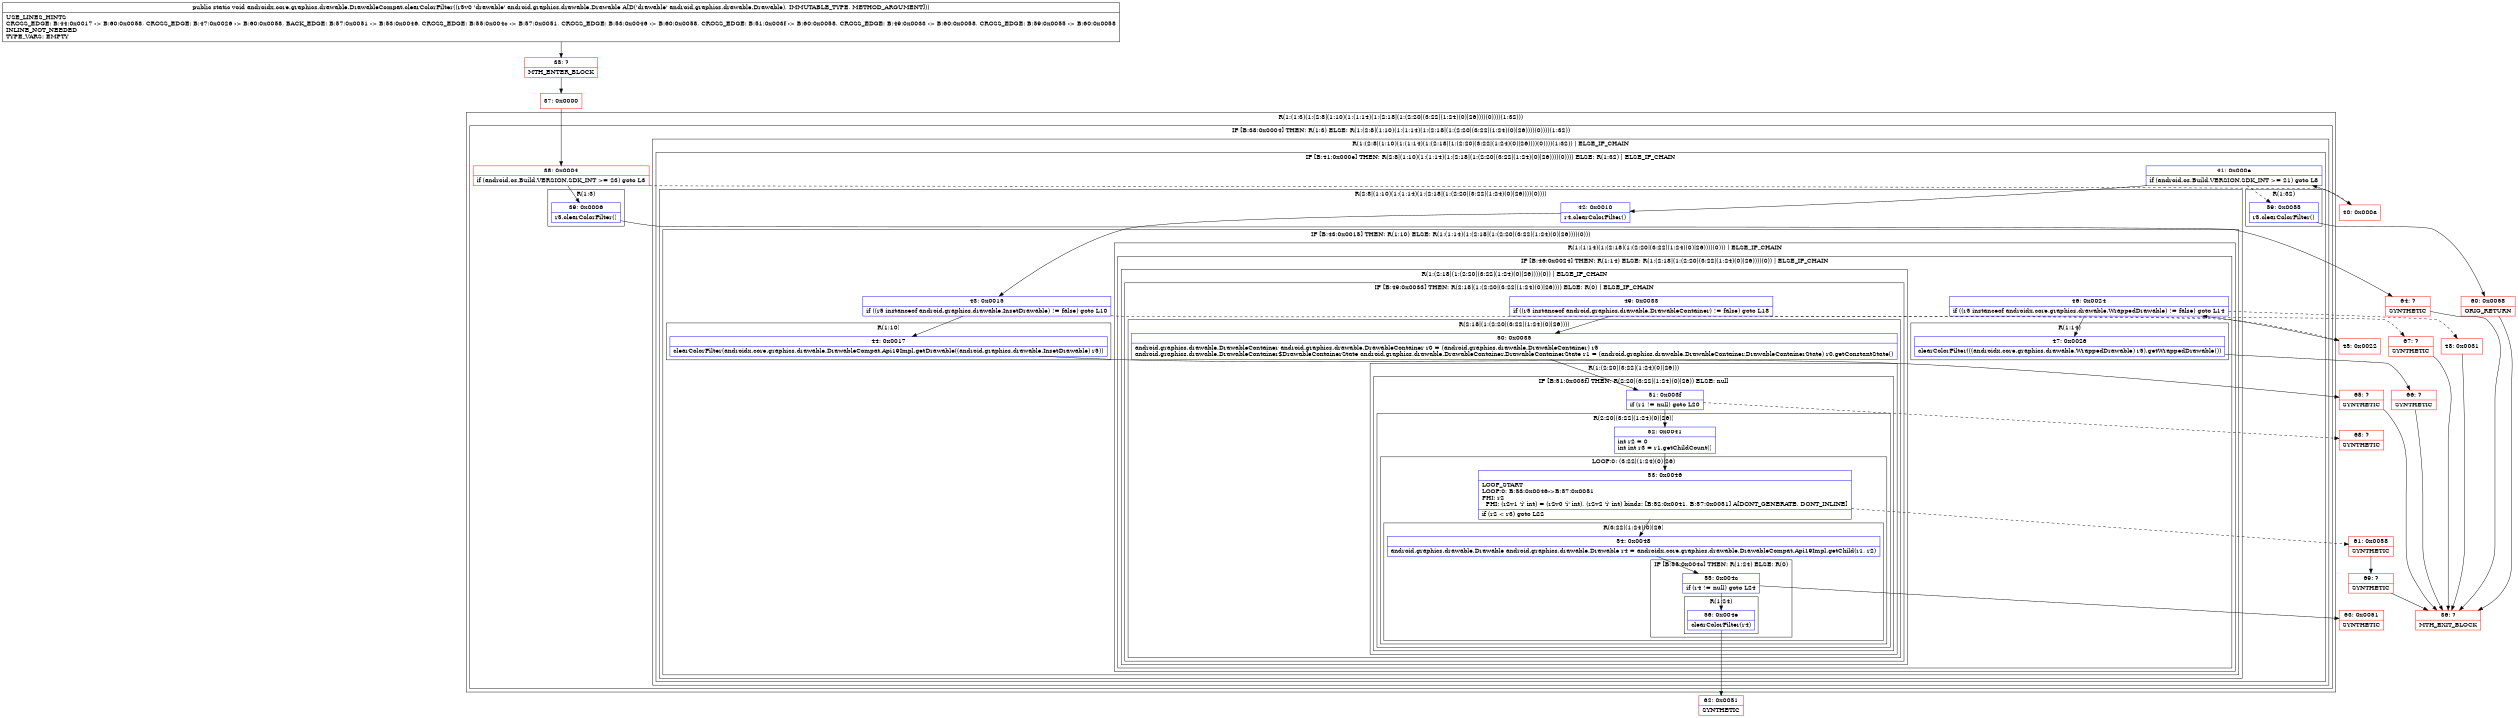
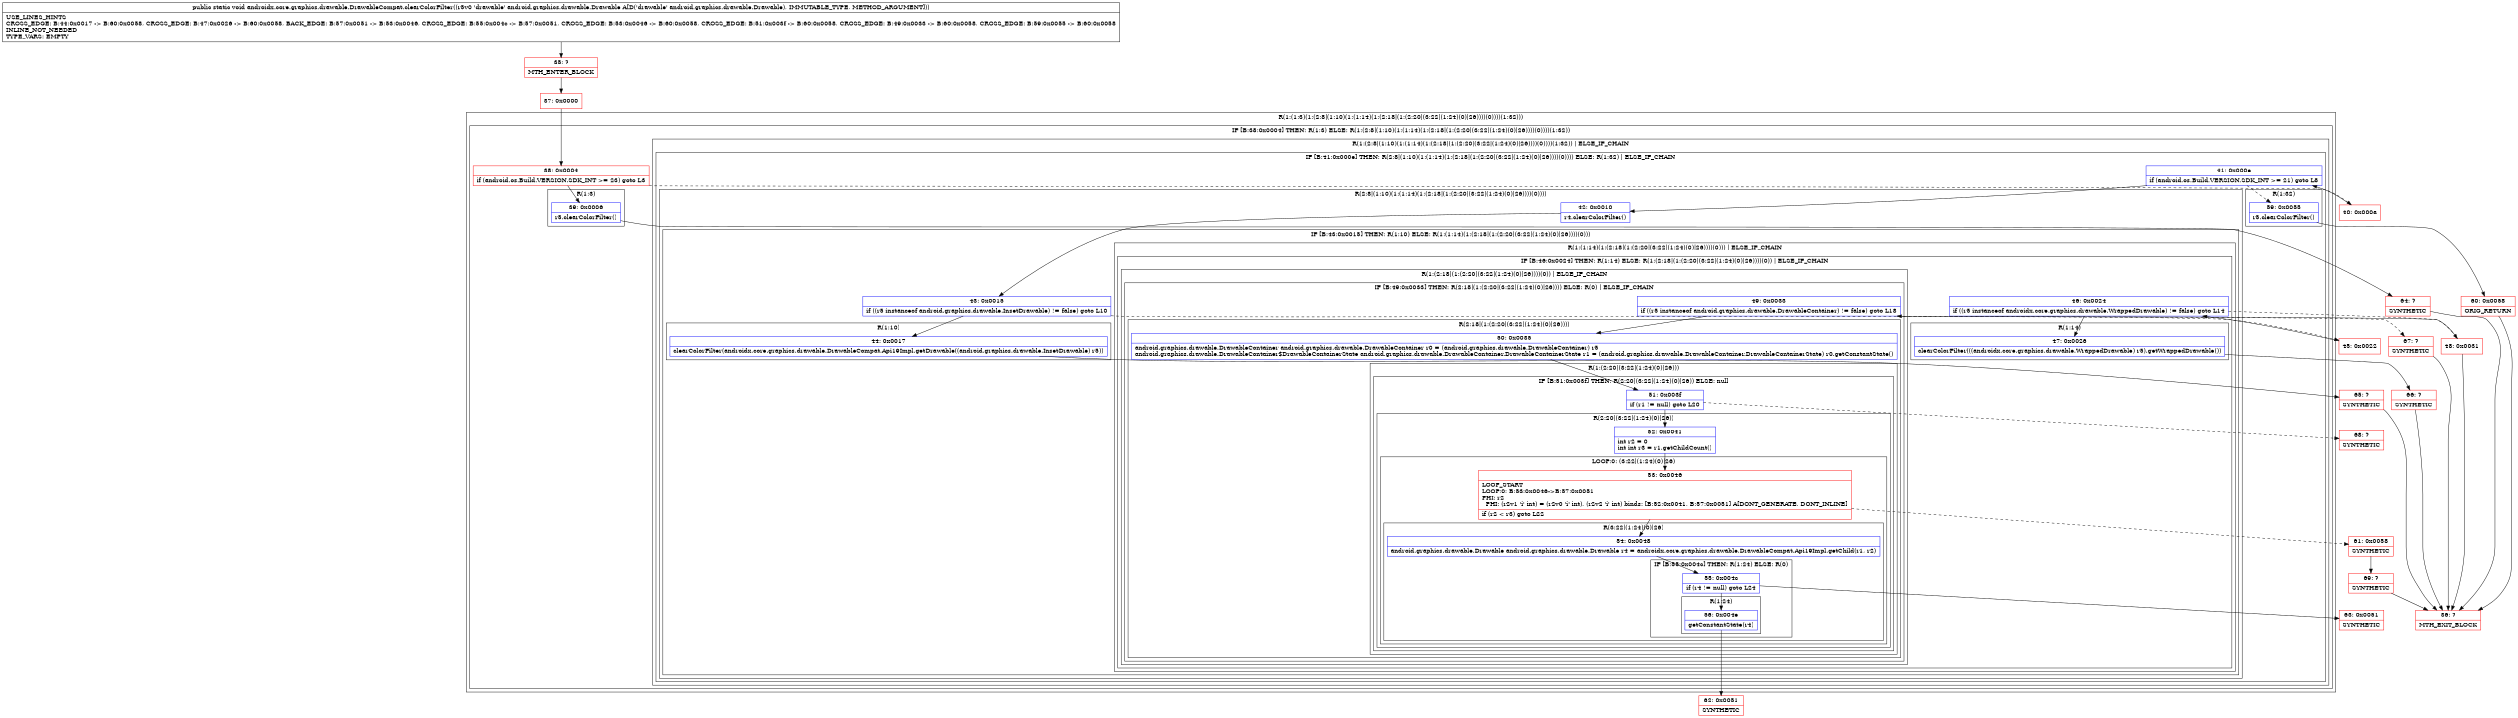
edge "48: 0x0031" -> "49: 0x0033": added
node "53: 0x0046": color blue -> red
node "56: 0x004e": text "clearColorFilter(r4)" -> "getConstantState(r4)"
